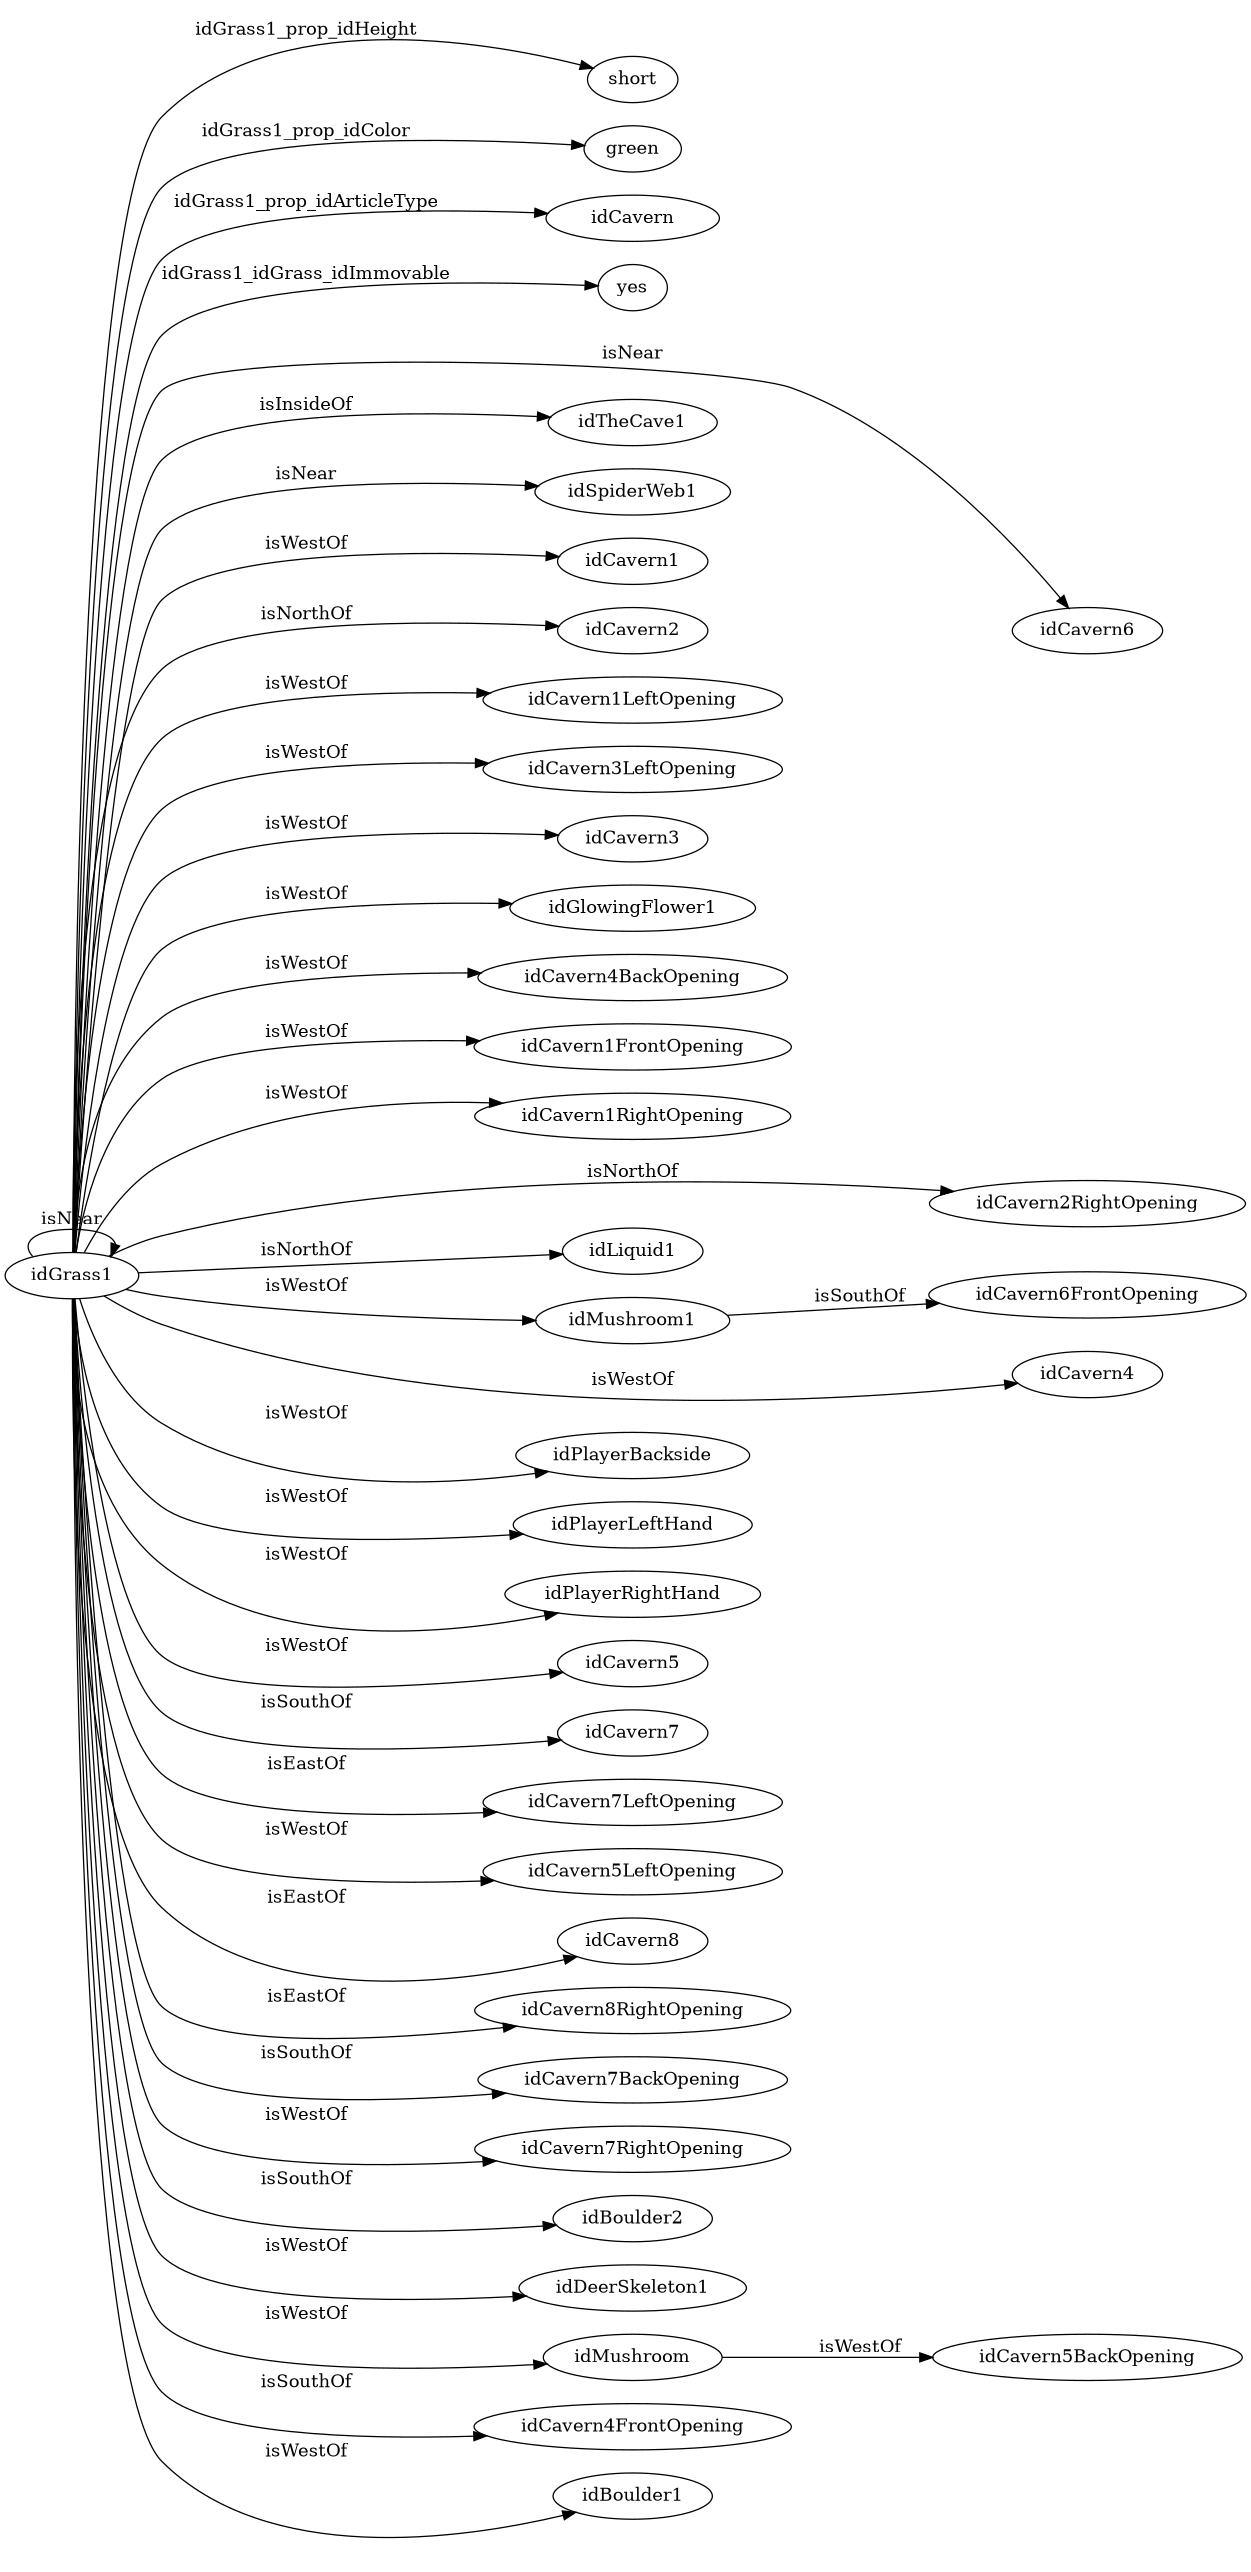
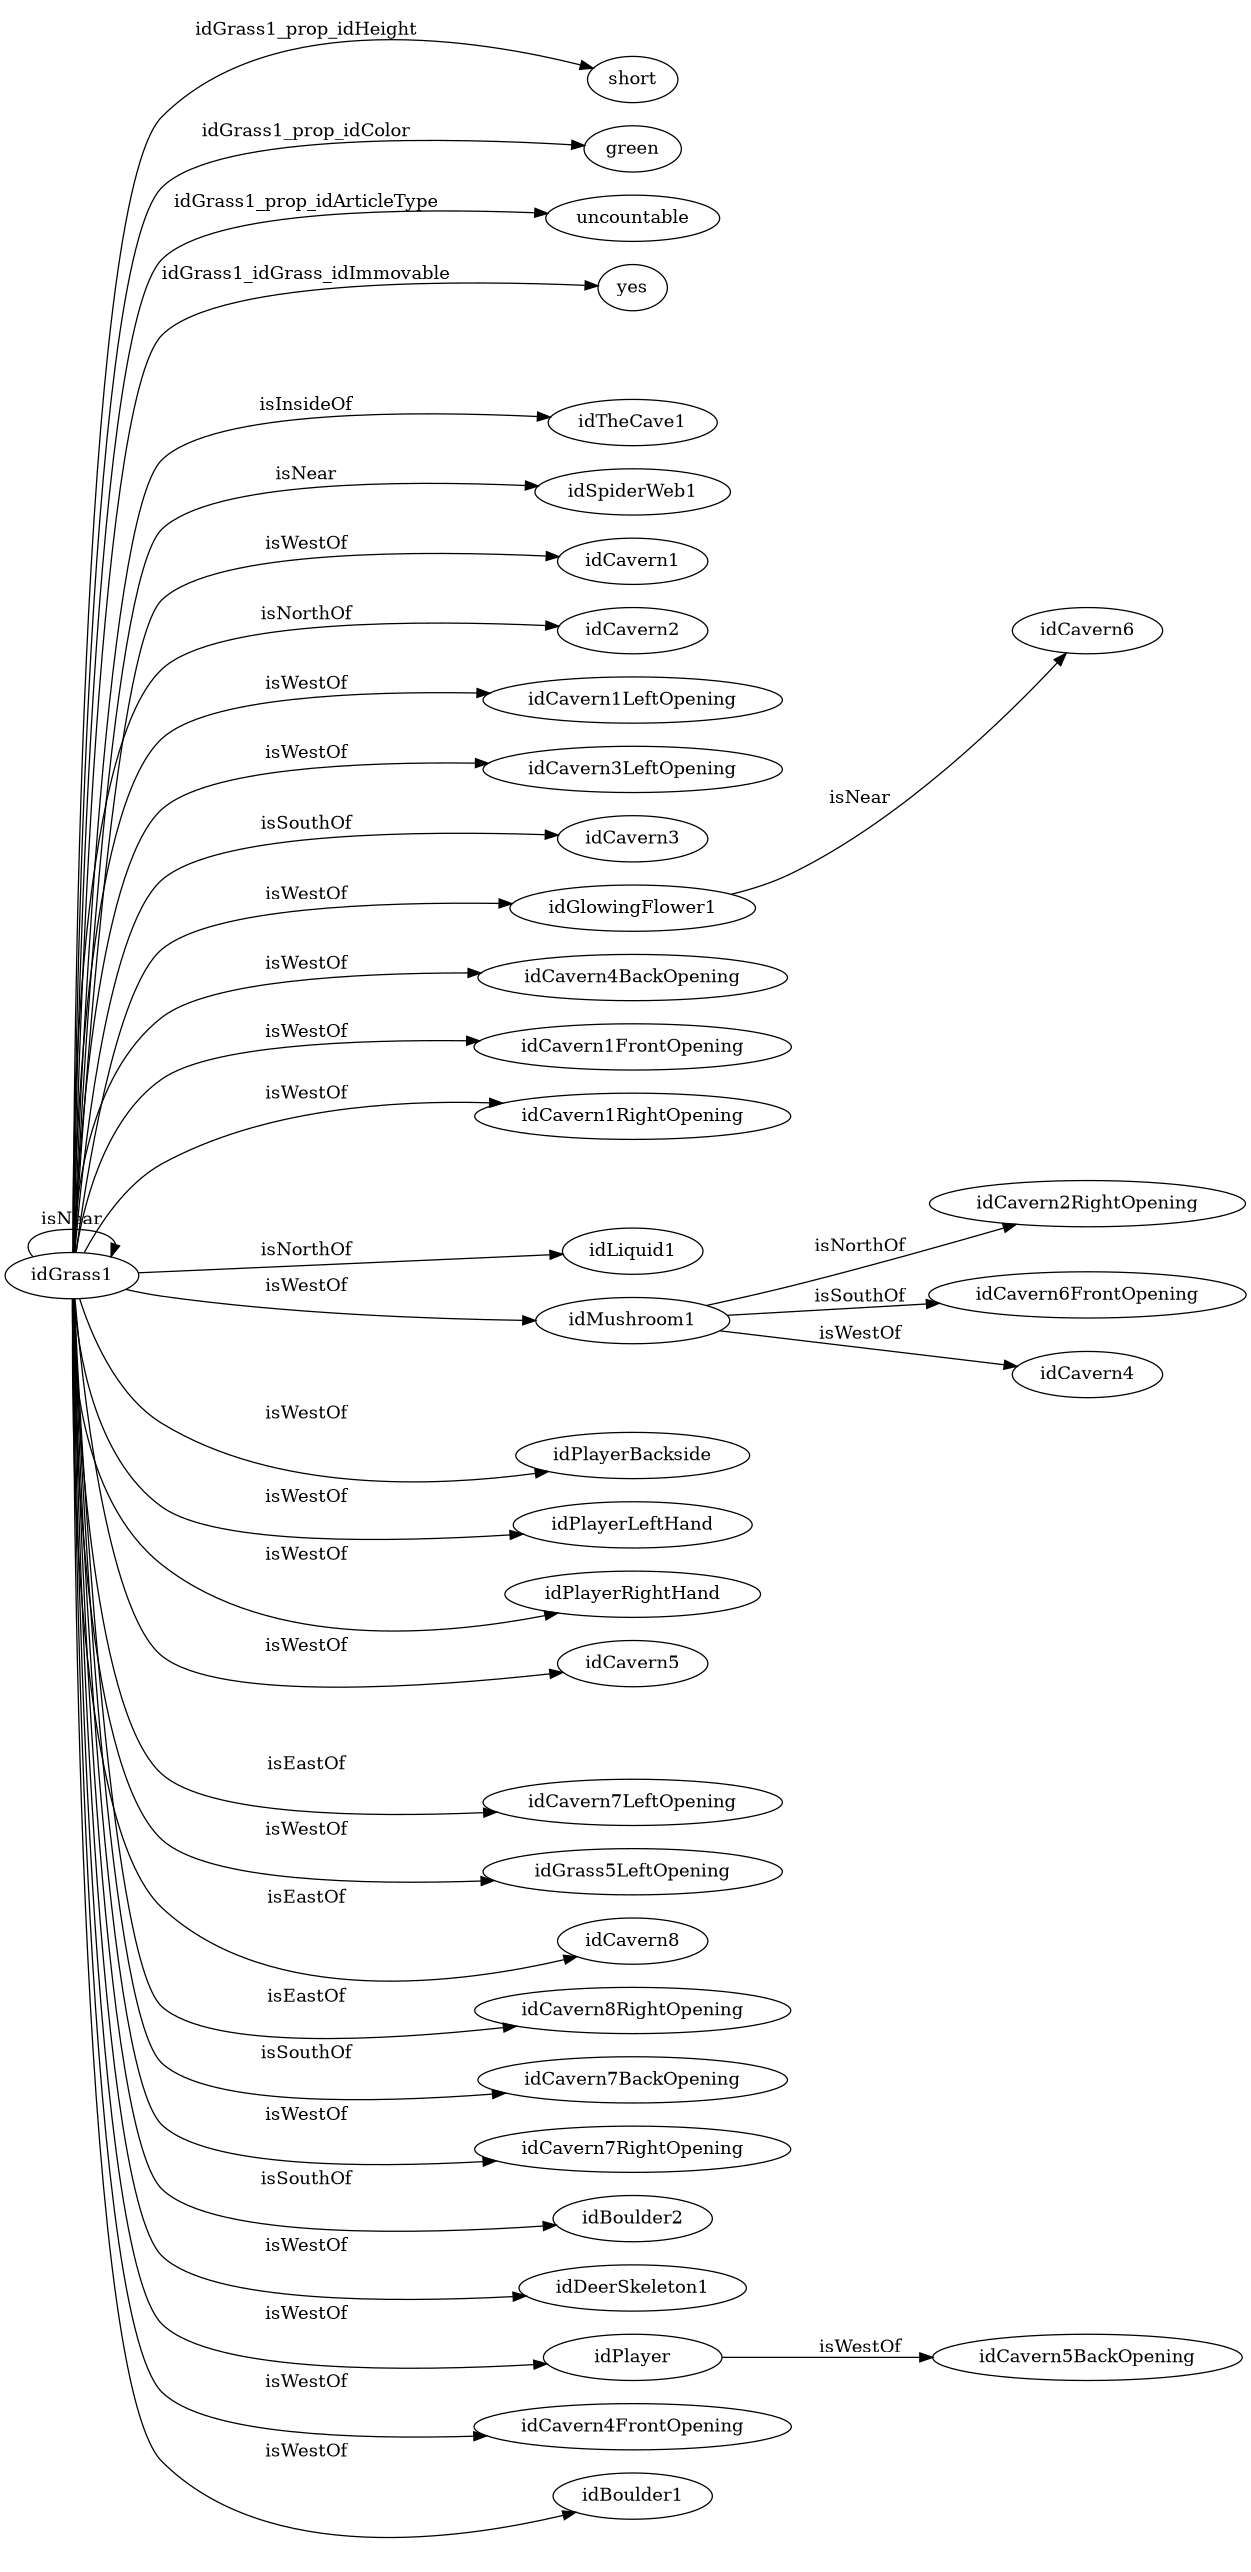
node "idCavern": label "idCavern" -> "uncountable"
edge "idGrass1" -> "idCavern6": now "idGlowingFlower1" -> "idCavern6"
edge "idGrass1" -> "idCavern3": label "isWestOf" -> "isSouthOf"
edge "idGrass1" -> "idCavern2RightOpening": now "idMushroom1" -> "idCavern2RightOpening"
edge "idGrass1" -> "idCavern4": now "idMushroom1" -> "idCavern4"
node "idCavern7": removed
node "idCavern5LeftOpening": label "idCavern5LeftOpening" -> "idGrass5LeftOpening"
node "idMushroom": label "idMushroom" -> "idPlayer"
edge "idGrass1" -> "idCavern4FrontOpening": label "isSouthOf" -> "isWestOf"
